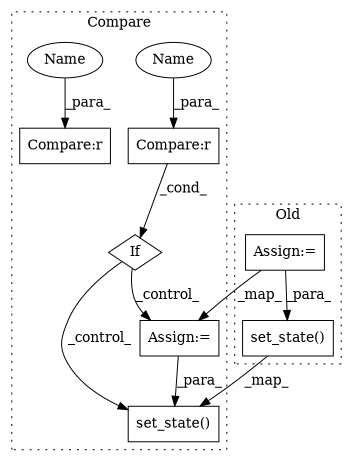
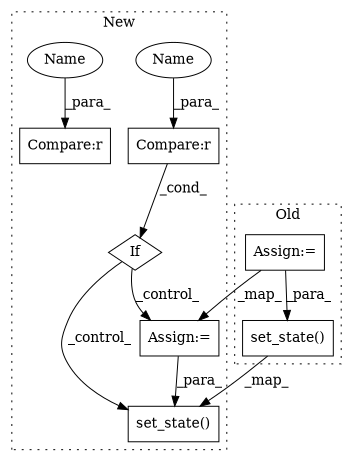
cluster "Compare": label "Compare" -> "New"
